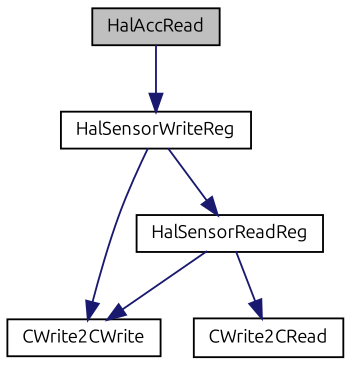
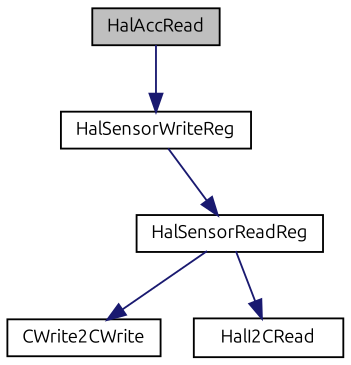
edge "HalSensorWriteReg" -> "CWrite2CWrite": removed
node "CWrite2CRead": label "CWrite2CRead" -> "HalI2CRead"
